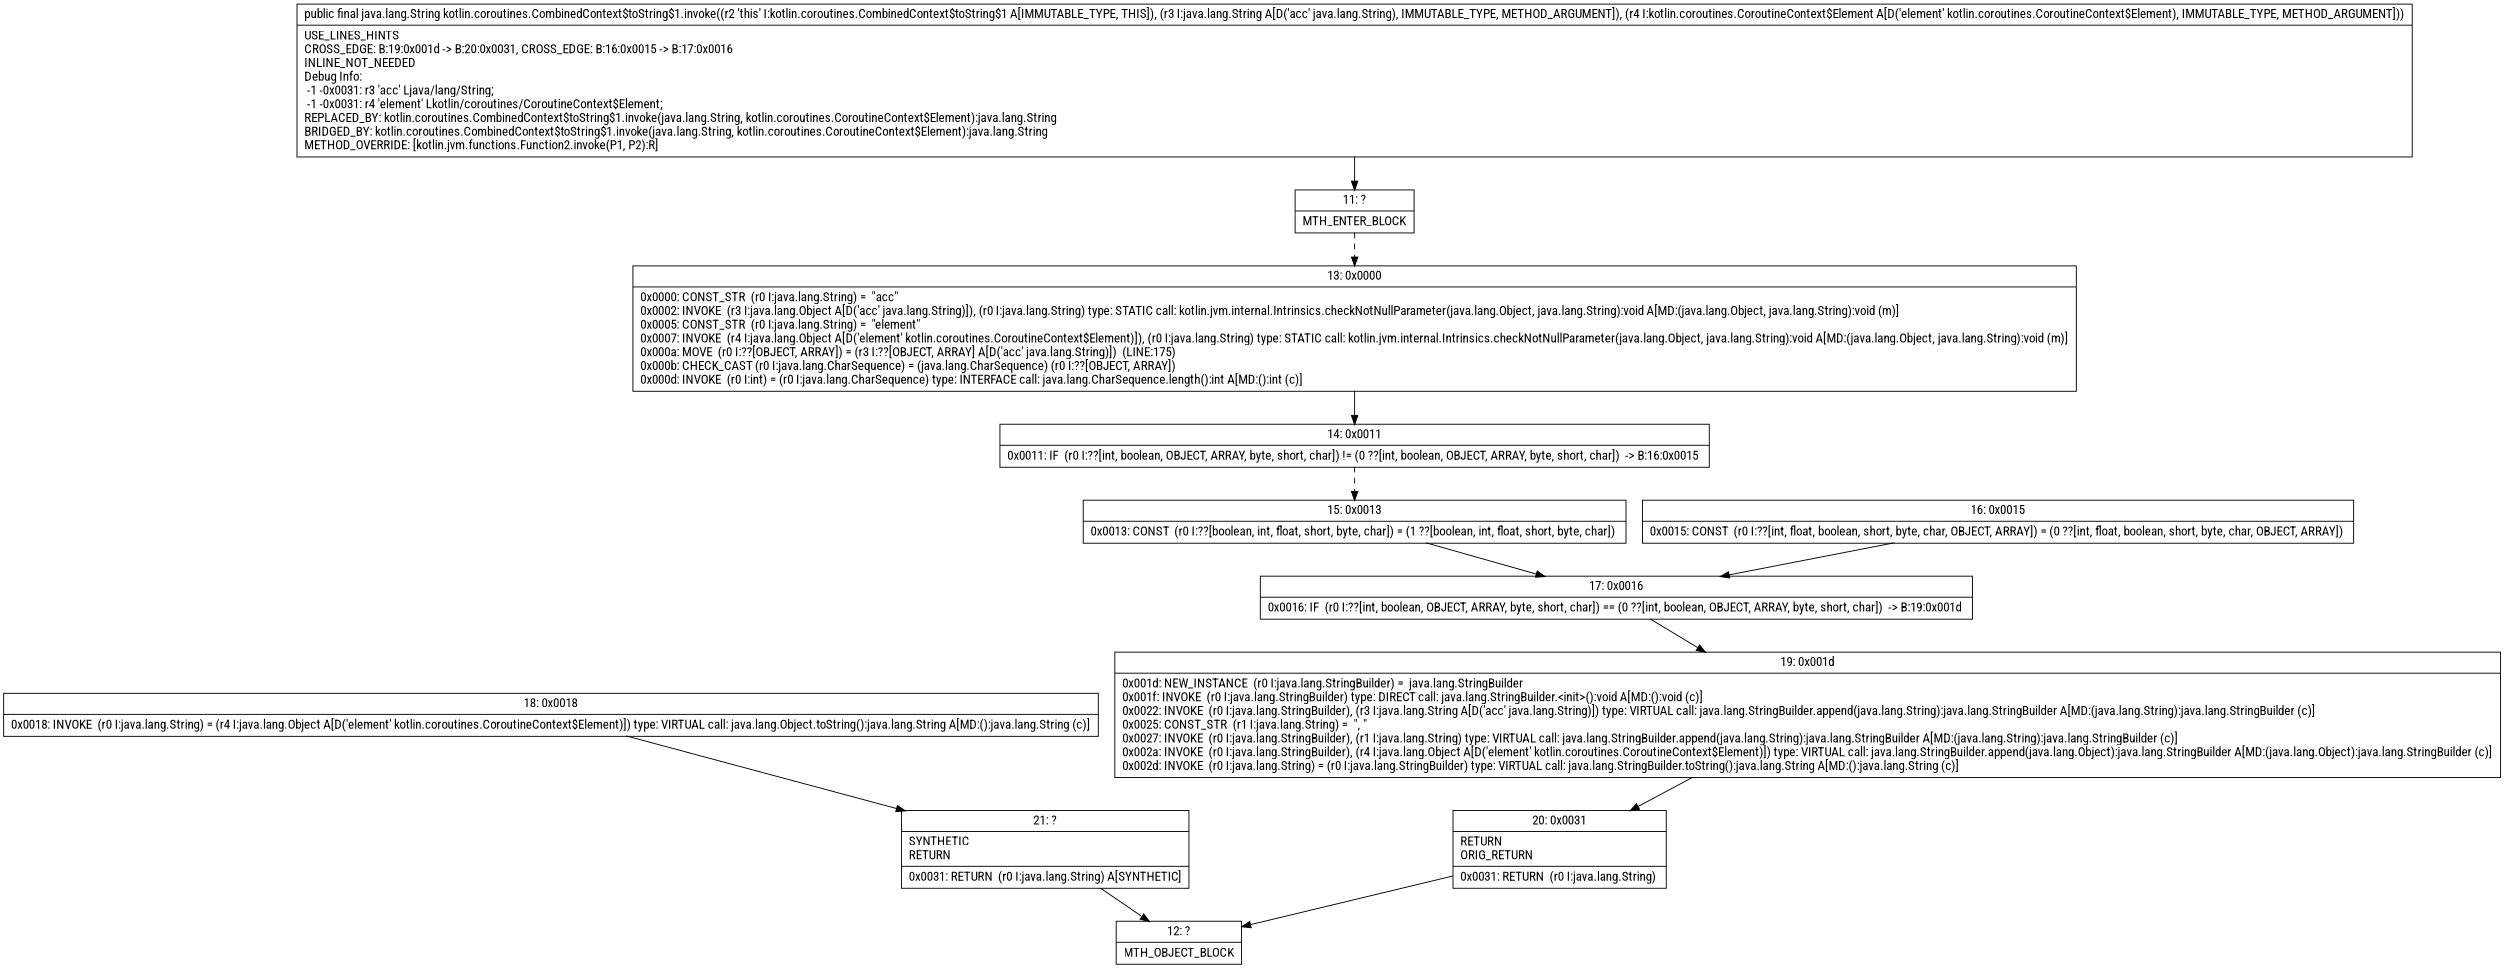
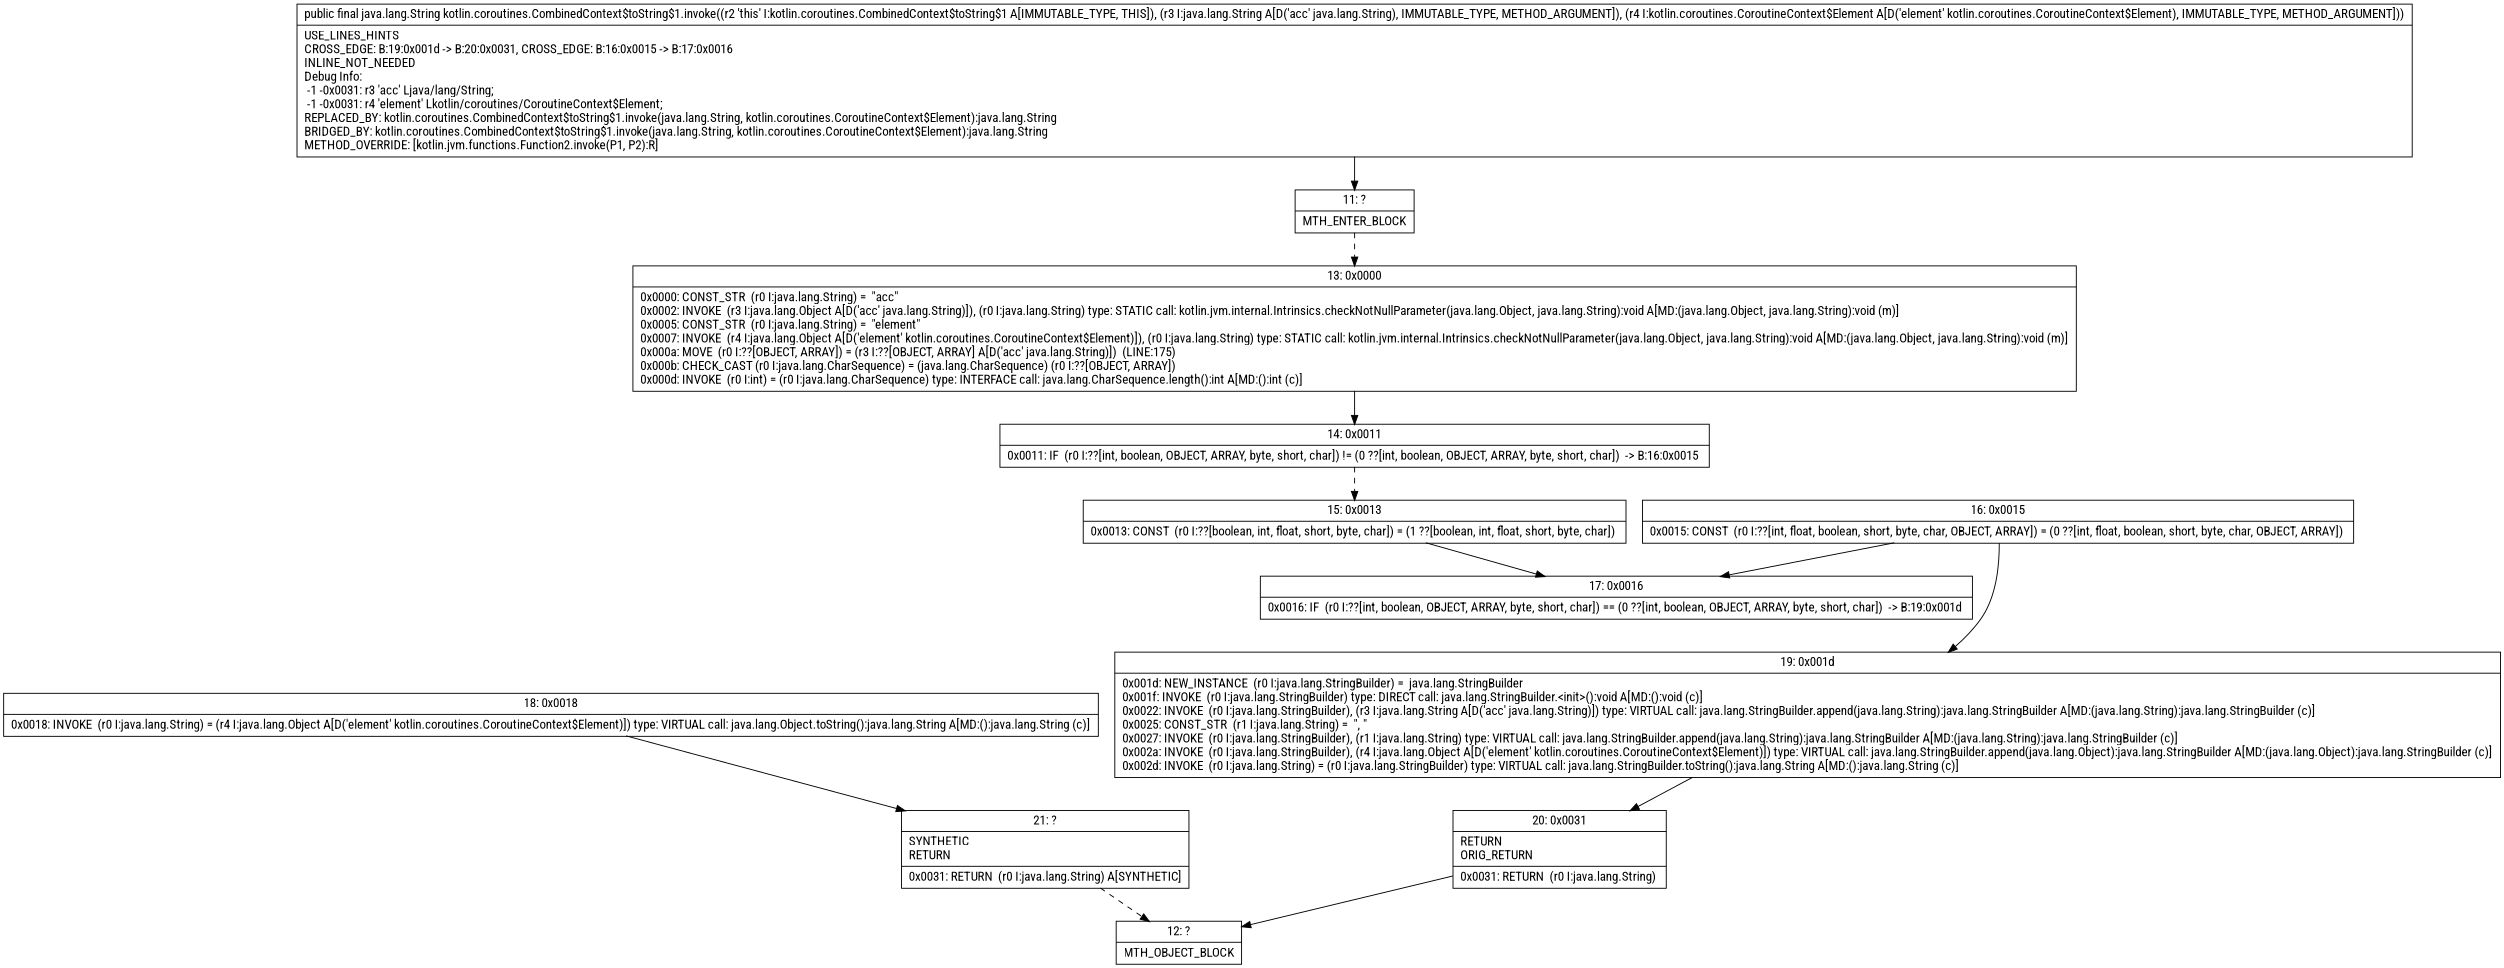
edge "17: 0x0016" -> "19: 0x001d": now "16: 0x0015" -> "19: 0x001d"
edge "21: ?" -> "12: ?": style solid -> dashed
